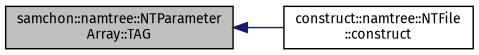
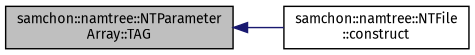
node "construct::namtree::NTFile ::construct": label "construct::namtree::NTFile ::construct" -> "samchon::namtree::NTFile ::construct"
